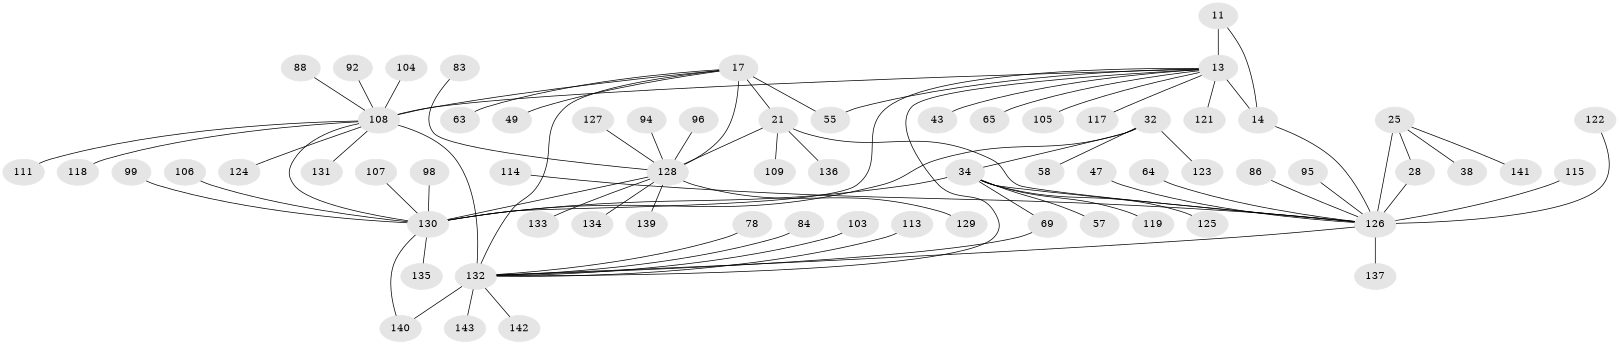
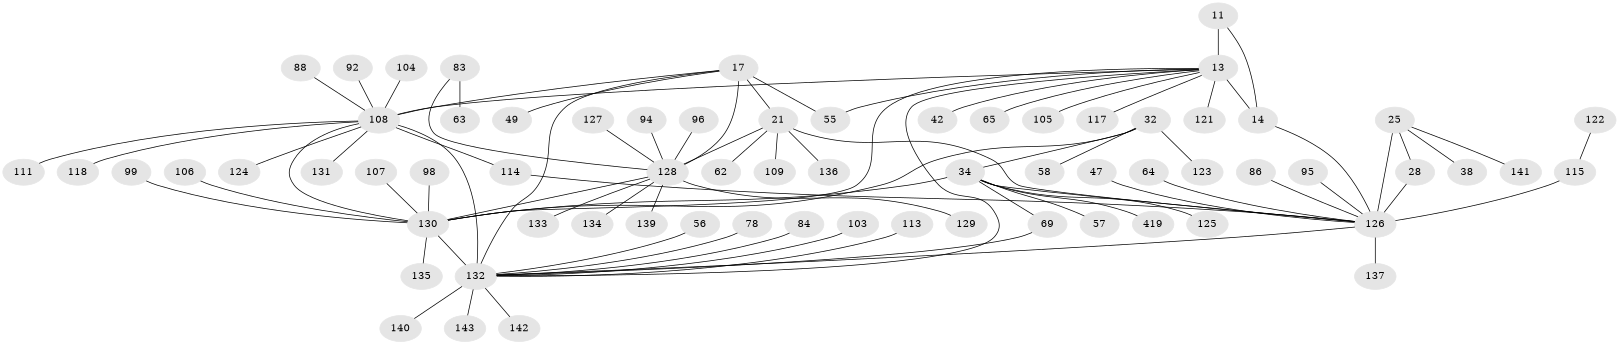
edge "17" -- "63": now "83" -- "63"
node "43": label "43" -> "42"
edge "108" -- "114": added
node "62": added
edge "122" -- "126": now "122" -- "115"
node "56": added
node "119": label "119" -> "419"
edge "130" -- "140": now "130" -- "132"
